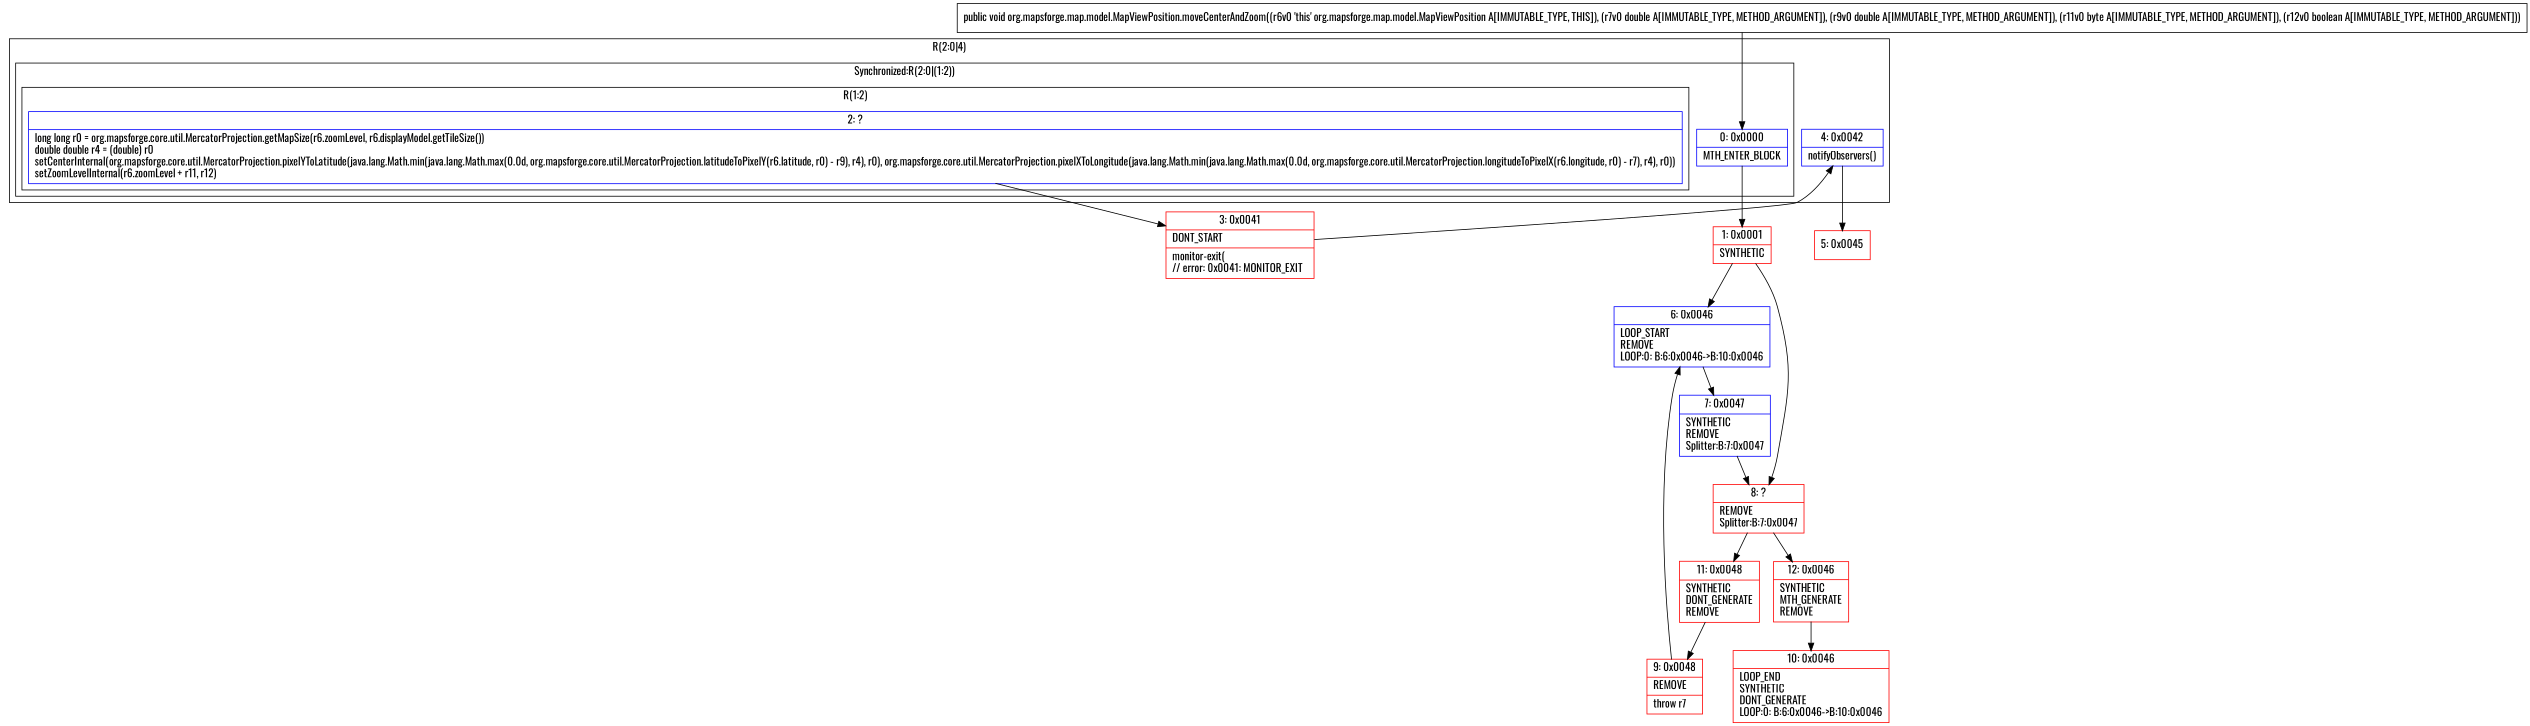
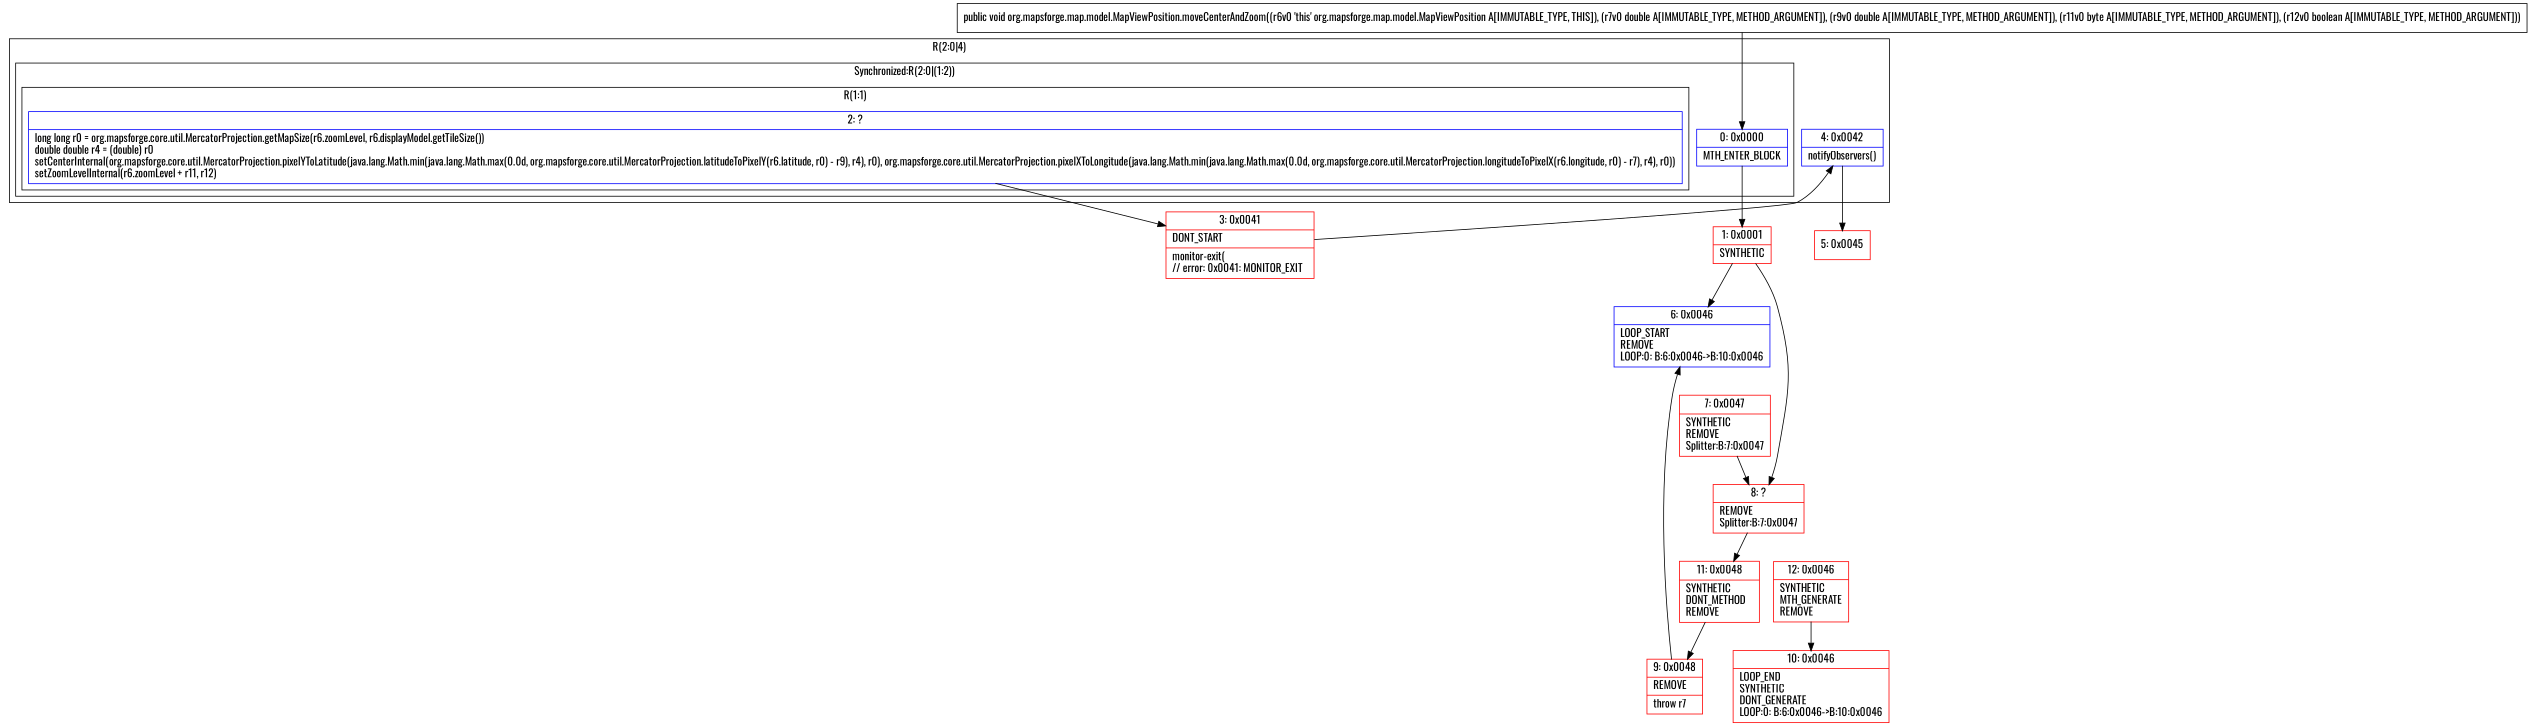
cluster "R(1:2)": label "R(1:2)" -> "R(1:1)"
edge "6: 0x0046" -> "7: 0x0047": removed
node "7: 0x0047": color blue -> red
edge "8: ?" -> "12: 0x0046": removed
node "11: 0x0048": text "DONT_GENERATE" -> "DONT_METHOD"
